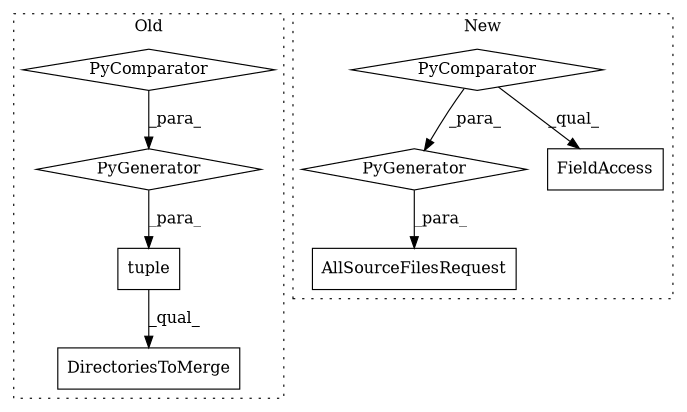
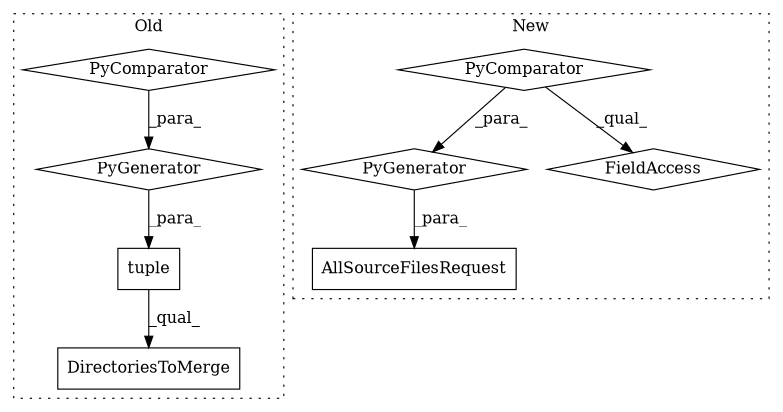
node "FieldAccess": shape box -> diamond
